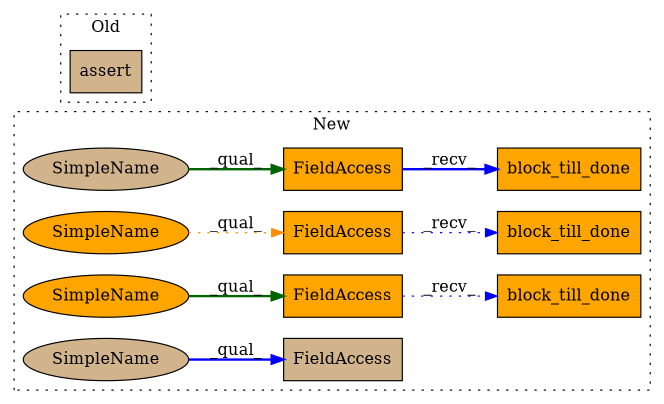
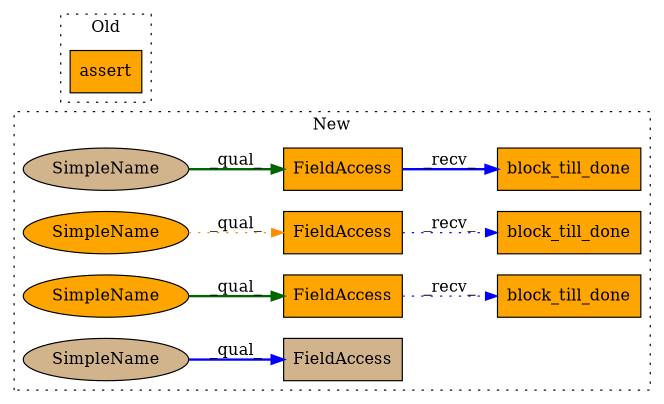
node "assert": fillcolor tan -> orange
